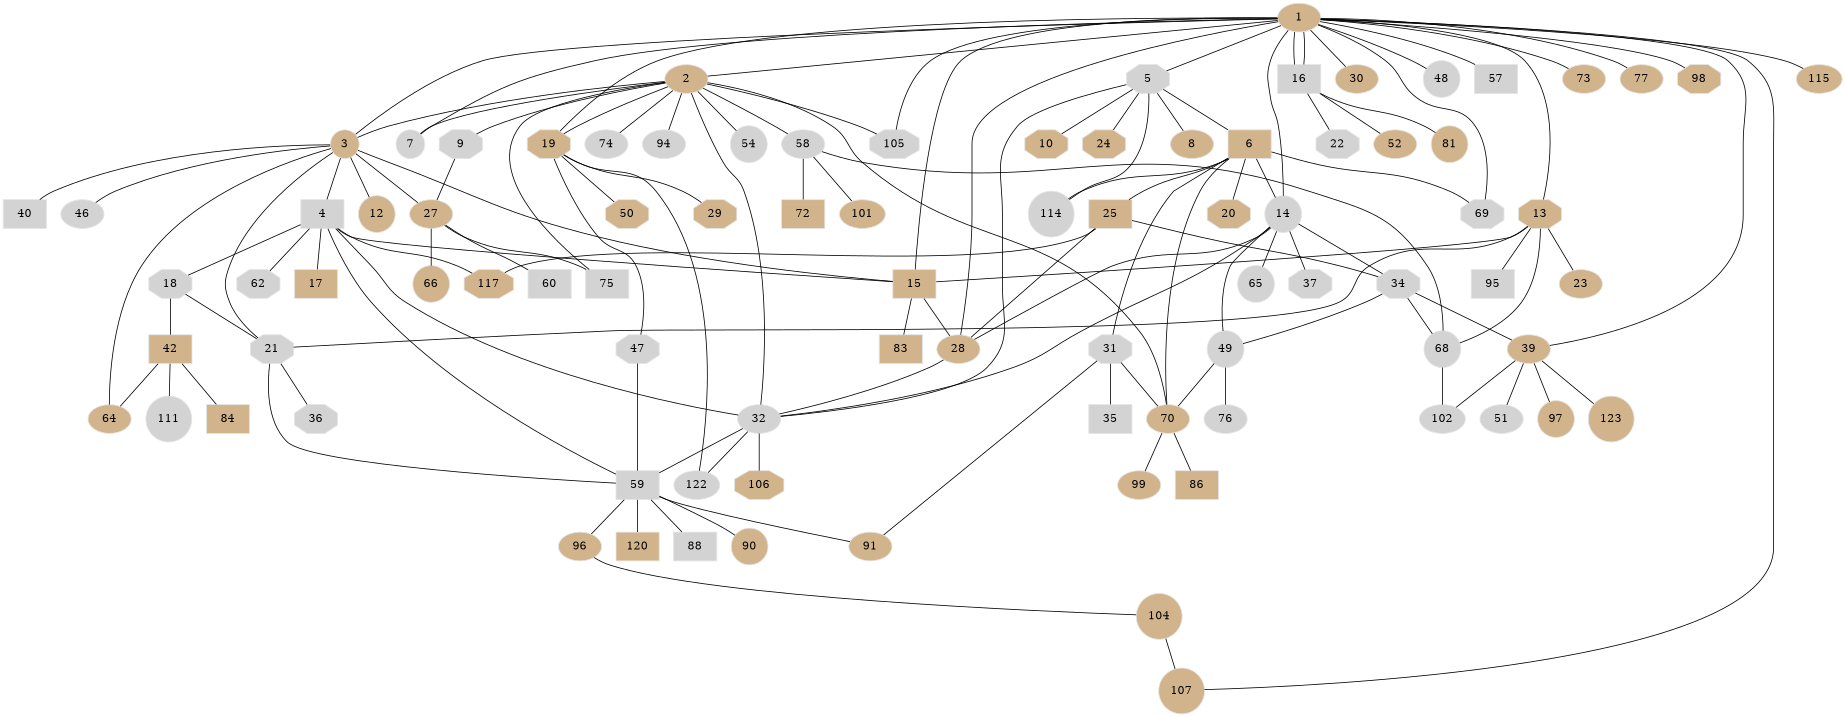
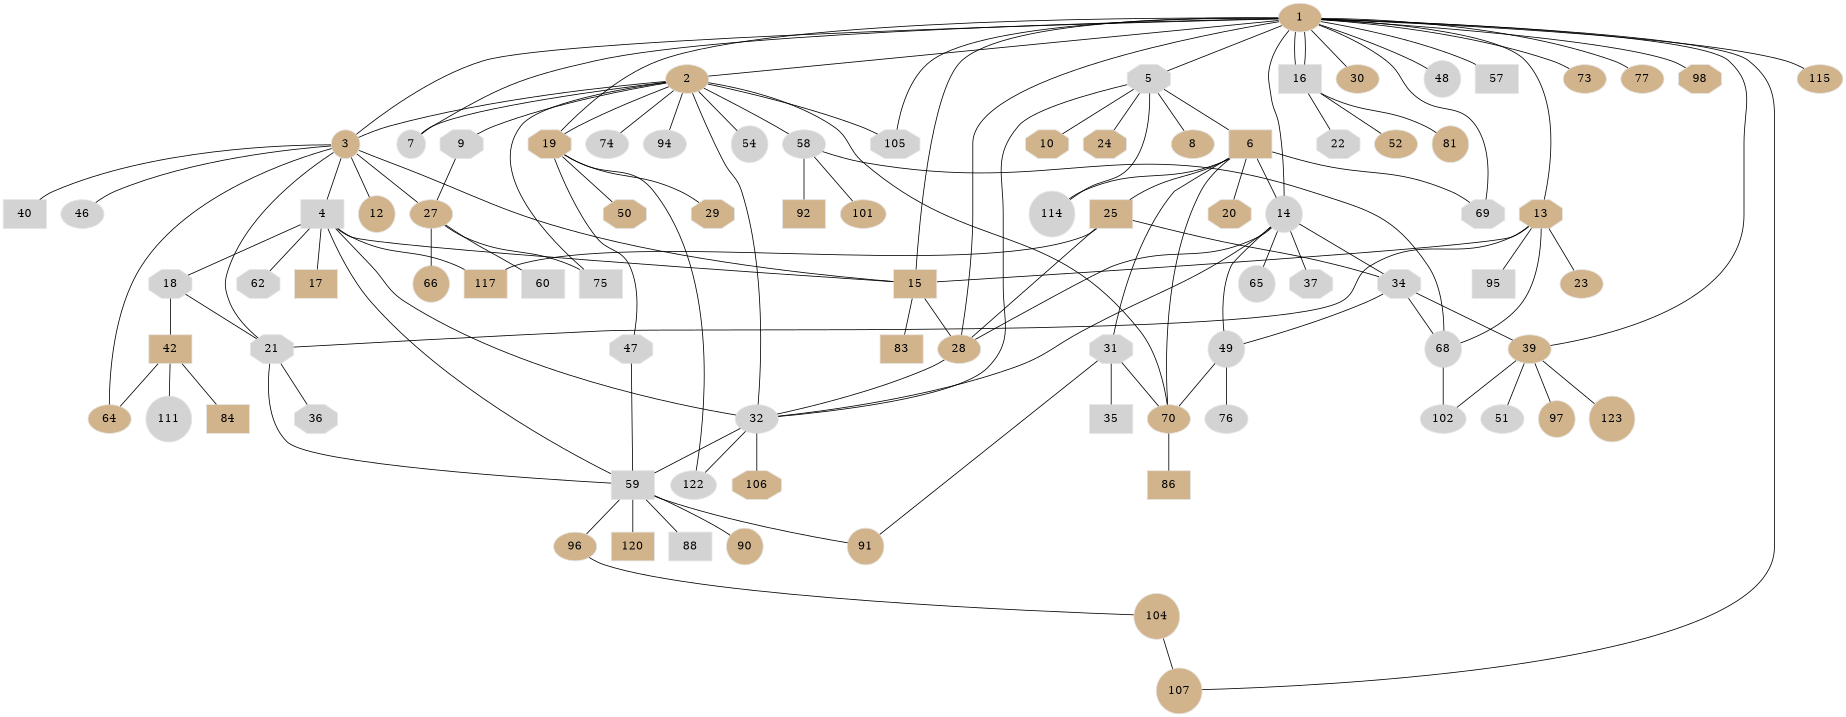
node "72": label "72" -> "92"
node "117": shape octagon -> box
node "99": removed
node "91": shape ellipse -> circle
